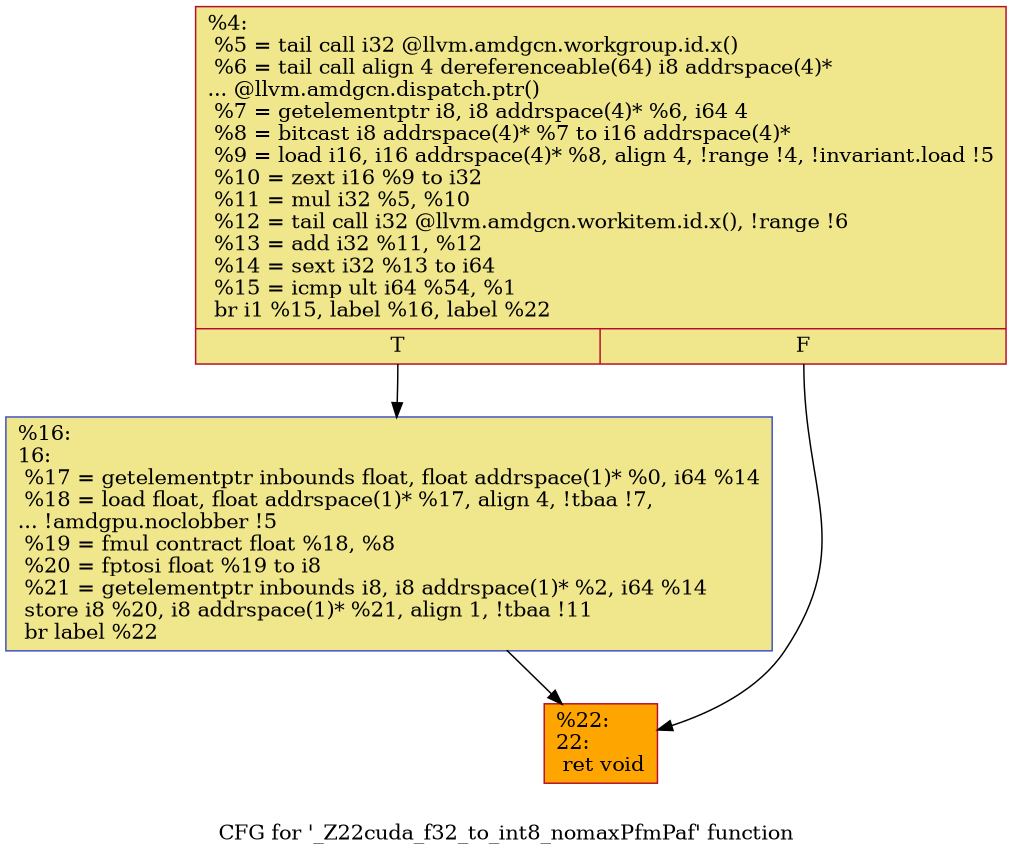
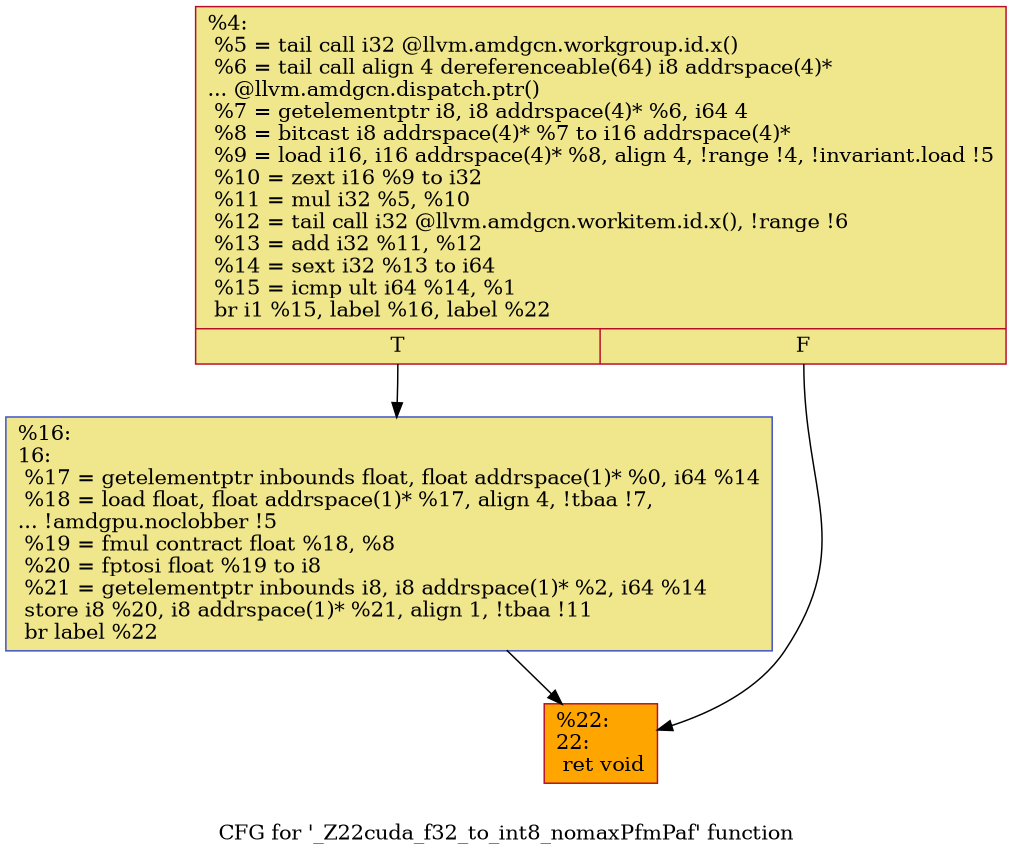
node "%4:": text "%15 = icmp ult i64 %54, %1" -> "%15 = icmp ult i64 %14, %1"
